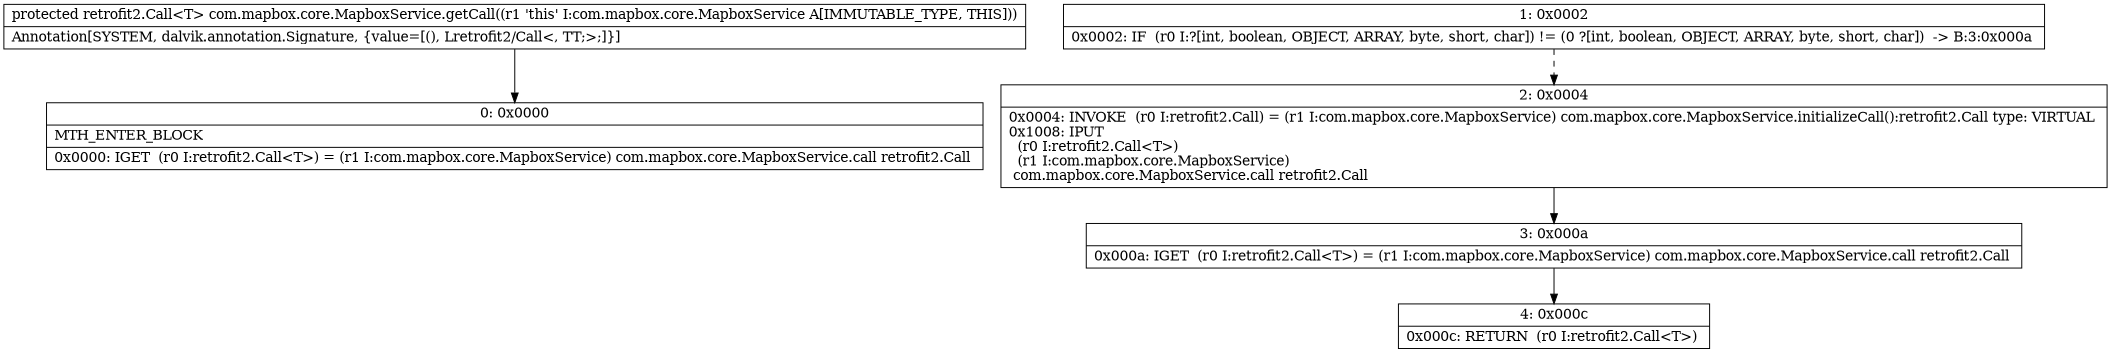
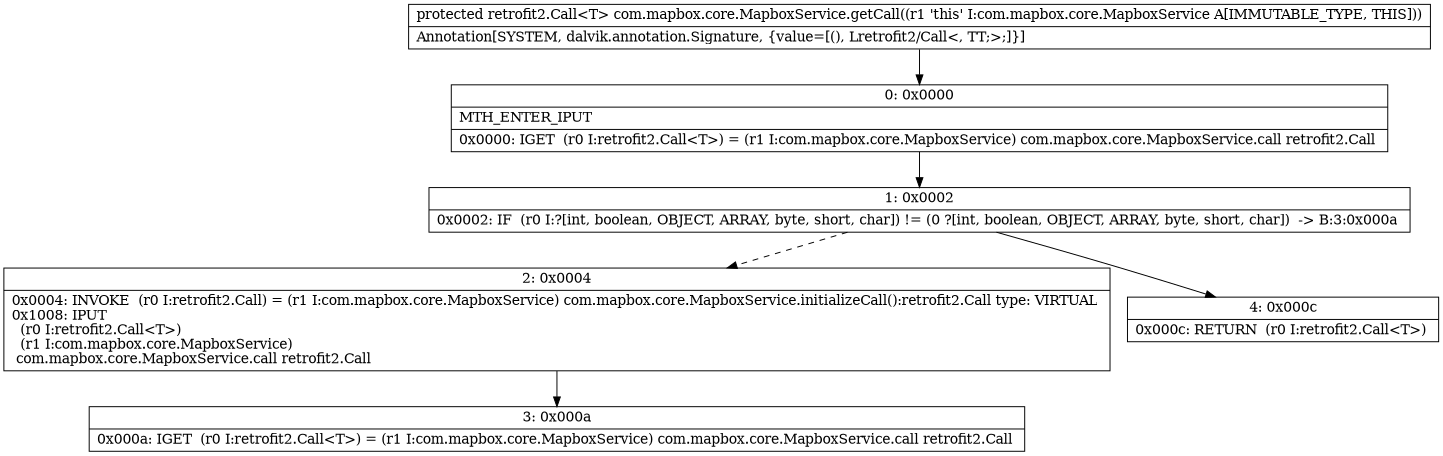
node "0: 0x0000": text "MTH_ENTER_BLOCK" -> "MTH_ENTER_IPUT"
edge "0: 0x0000" -> "1: 0x0002": added
edge "3: 0x000a" -> "4: 0x000c": now "1: 0x0002" -> "4: 0x000c"
